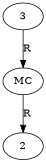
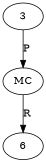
edge "3" -> "MC": label "R" -> "P"
node "2": label "2" -> "6"
